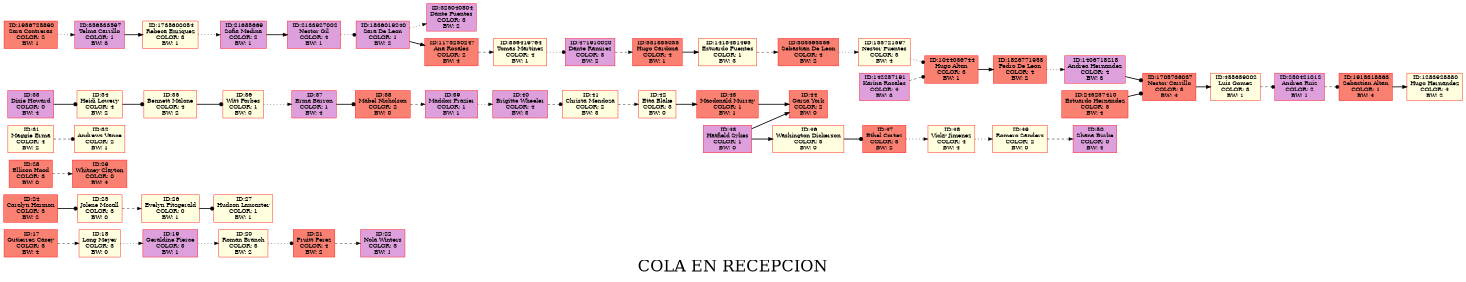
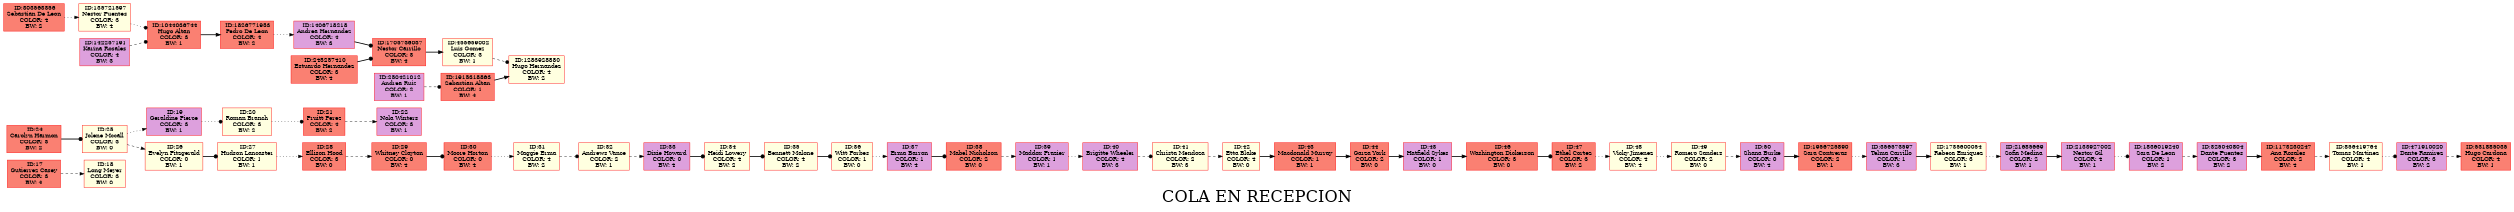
edge "ID:1836019240 Sara De Leon COLOR: 1 BW: 2" -> "ID:325040804 Dante Fuentes COLOR: 3 BW: 2": style dotted -> dashed
node "ID:356533597 Telma Carrillo COLOR: 1 BW: 3": label "ID:356533597 Telma Carrillo COLOR: 1 BW: 3" -> "ID:356573597 Telma Carrillo COLOR: 1 BW: 3"
edge "ID:1836019240 Sara De Leon COLOR: 1 BW: 2" -> "ID:1173230247 Ana Rosales COLOR: 2 BW: 4": now "ID:325040804 Dante Fuentes COLOR: 3 BW: 2" -> "ID:1173230247 Ana Rosales COLOR: 2 BW: 4"
node "ID:1418481495 Estuardo Fuentes COLOR: 1 BW: 3": removed
edge "ID:455659002 Luis Gomez COLOR: 3 BW: 1" -> "ID:250421012 Andrea Ruiz COLOR: 2 BW: 1": now "ID:455659002 Luis Gomez COLOR: 3 BW: 1" -> "ID:1283928880 Hugo Hernandez COLOR: 4 BW: 2"
node "ID:42 Etta Blake COLOR: 3 BW: 0": label "ID:42 Etta Blake COLOR: 3 BW: 0" -> "ID:42 Etta Blake COLOR: 4 BW: 0"
edge "ID:43 Hatfield Sykes COLOR: 1 BW: 0" -> "ID:44 Garza York COLOR: 2 BW: 0": reversed
node "ID:46 Washington Dickerson COLOR: 3 BW: 0": fillcolor lightyellow -> salmon
edge "ID:27 Hudson Lancaster COLOR: 1 BW: 1" -> "ID:28 Ellison Hood COLOR: 3 BW: 0": added
node "ID:30 Moore Horton COLOR: 0 BW: 4": added
edge "ID:32 Andrews Vance COLOR: 2 BW: 1" -> "ID:33 Dixie Howard COLOR: 0 BW: 4": added
edge "ID:50 Shana Burke COLOR: 0 BW: 4" -> "ID:1956725890 Sara Contreras COLOR: 2 BW: 1": added
edge "ID:18 Long Meyer COLOR: 3 BW: 0" -> "ID:19 Geraldine Pierce COLOR: 3 BW: 1": now "ID:25 Jolene Mccall COLOR: 3 BW: 0" -> "ID:19 Geraldine Pierce COLOR: 3 BW: 1"
edge "ID:19 Geraldine Pierce COLOR: 3 BW: 1" -> "ID:20 Roman Branch COLOR: 3 BW: 2": arrowhead normal -> dot
